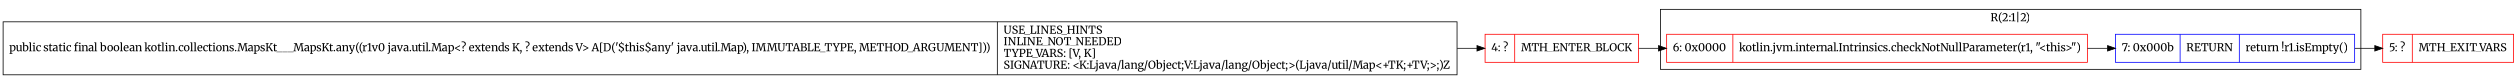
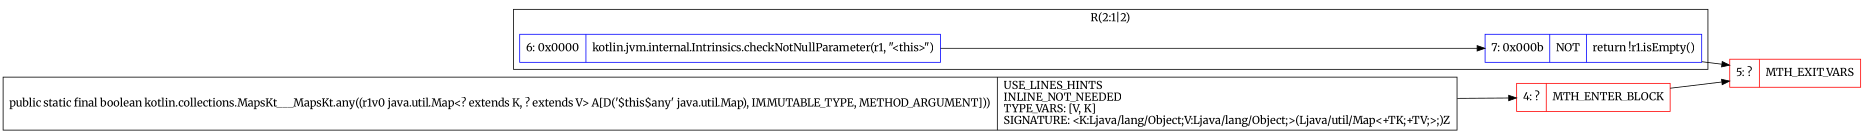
edge "4: ?" -> "6: 0x0000": now "4: ?" -> "5: ?"
node "6: 0x0000": color red -> blue
node "7: 0x000b": text "RETURN" -> "NOT"
